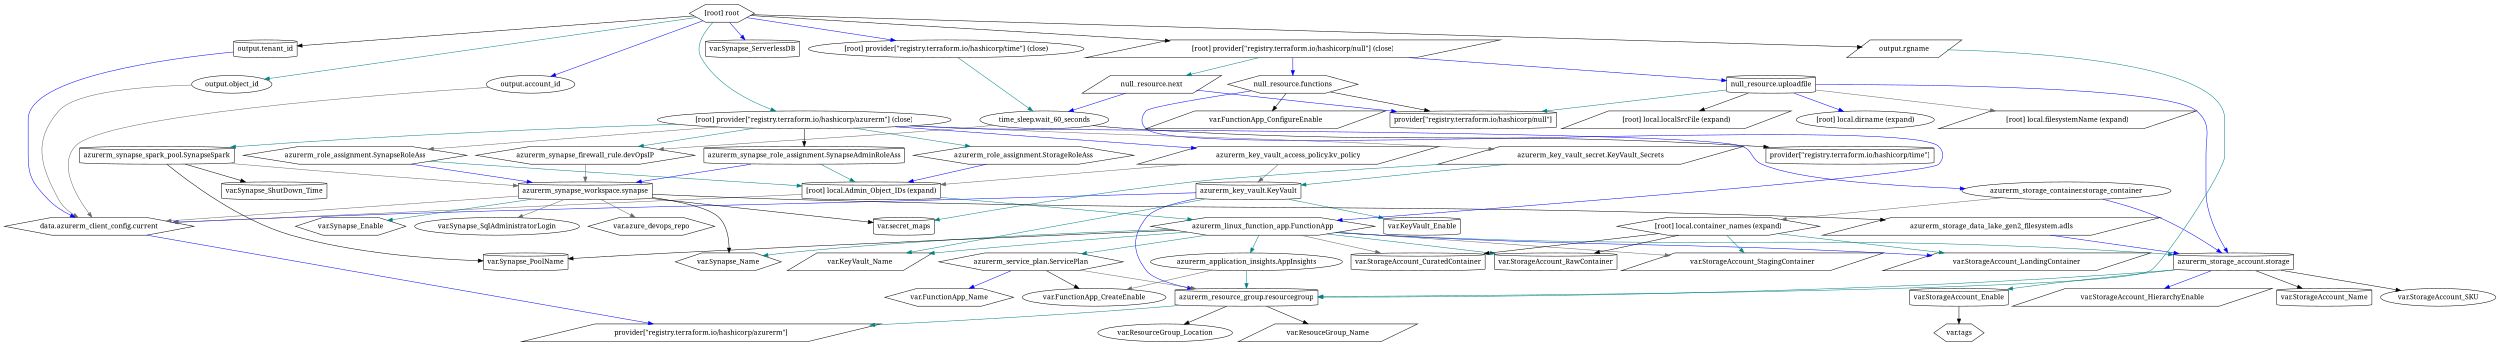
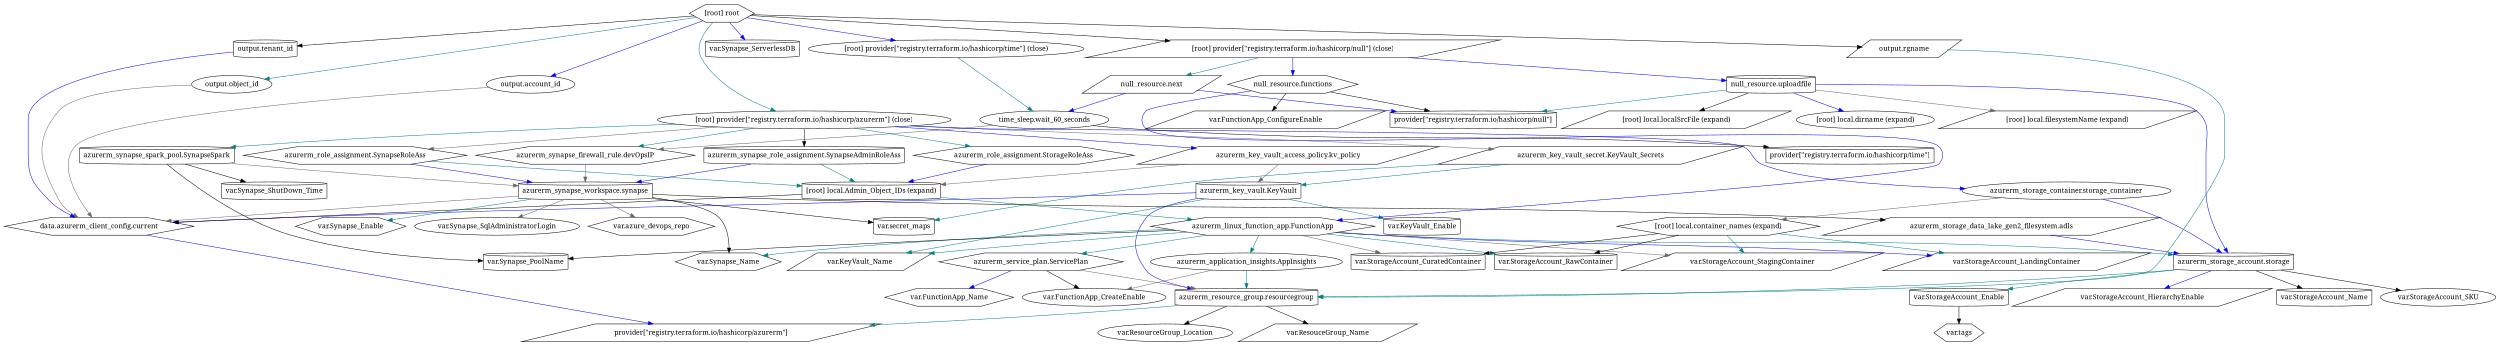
edge "[root] local.Admin_Object_IDs (expand)" -> "data.azurerm_client_config.current": color gray40 -> black
